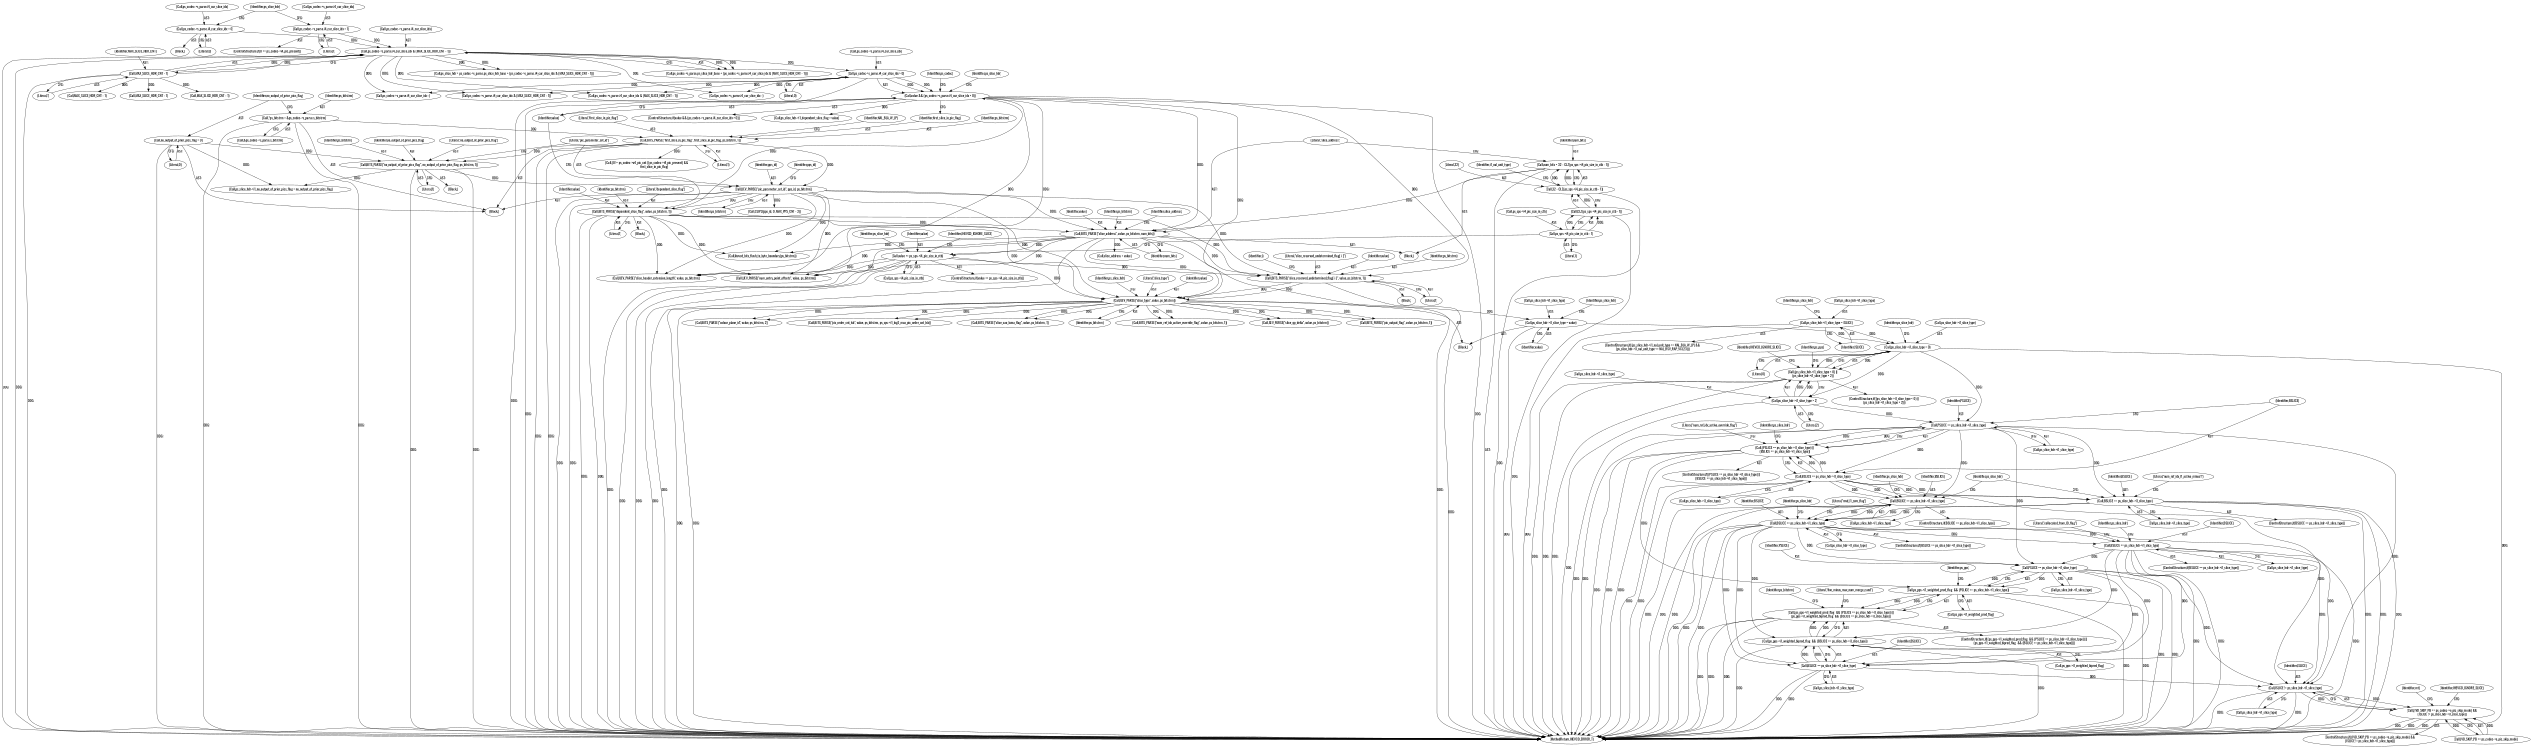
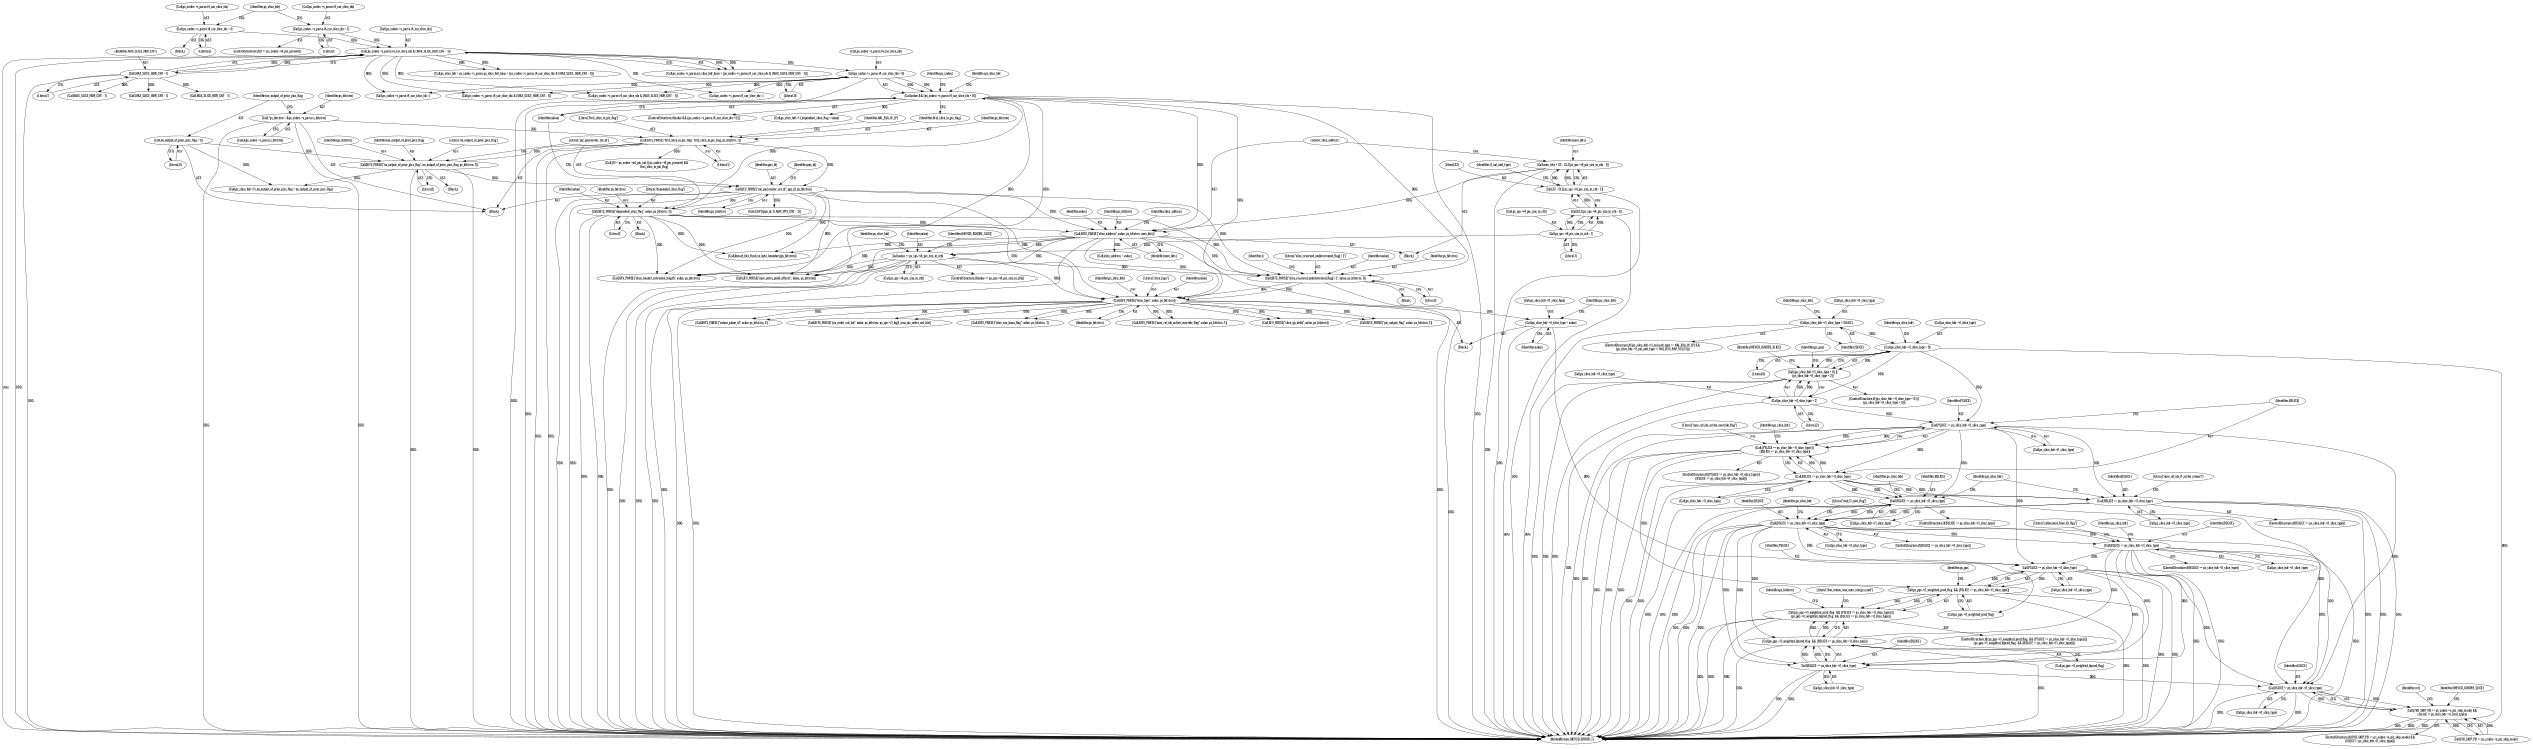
edge "(Call,ps_sps->i4_pic_size_in_ctb - 1)" -> "(Call,value >= ps_sps->i4_pic_size_in_ctb)": label "CFG: " -> "DDG: "
edge "(Call,ps_slice_hdr->i1_slice_type = value)" -> "(Call,ps_slice_hdr->i1_slice_type < 0)": now "(Call,ps_slice_hdr->i1_slice_type = value)" -> "(Call,ps_pps->i1_weighted_pred_flag)"
edge "(Call,num_bits = 32 - CLZ(ps_sps->i4_pic_size_in_ctb - 1))" -> "(MethodReturn,IHEVCD_ERROR_T)": label "AST: " -> "DDG: "
edge "(Call,no_output_of_prior_pics_flag = 0)" -> "(MethodReturn,IHEVCD_ERROR_T)": removed, label "DDG:"
